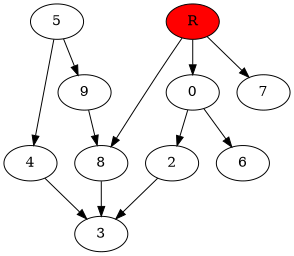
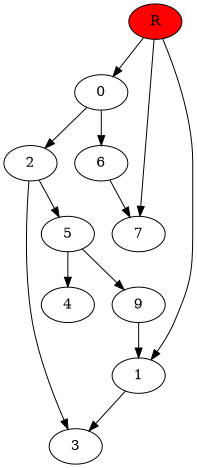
node "8": label "8" -> "1"
edge "2" -> "5": added
edge "6" -> "7": added
edge "4" -> "3": removed
